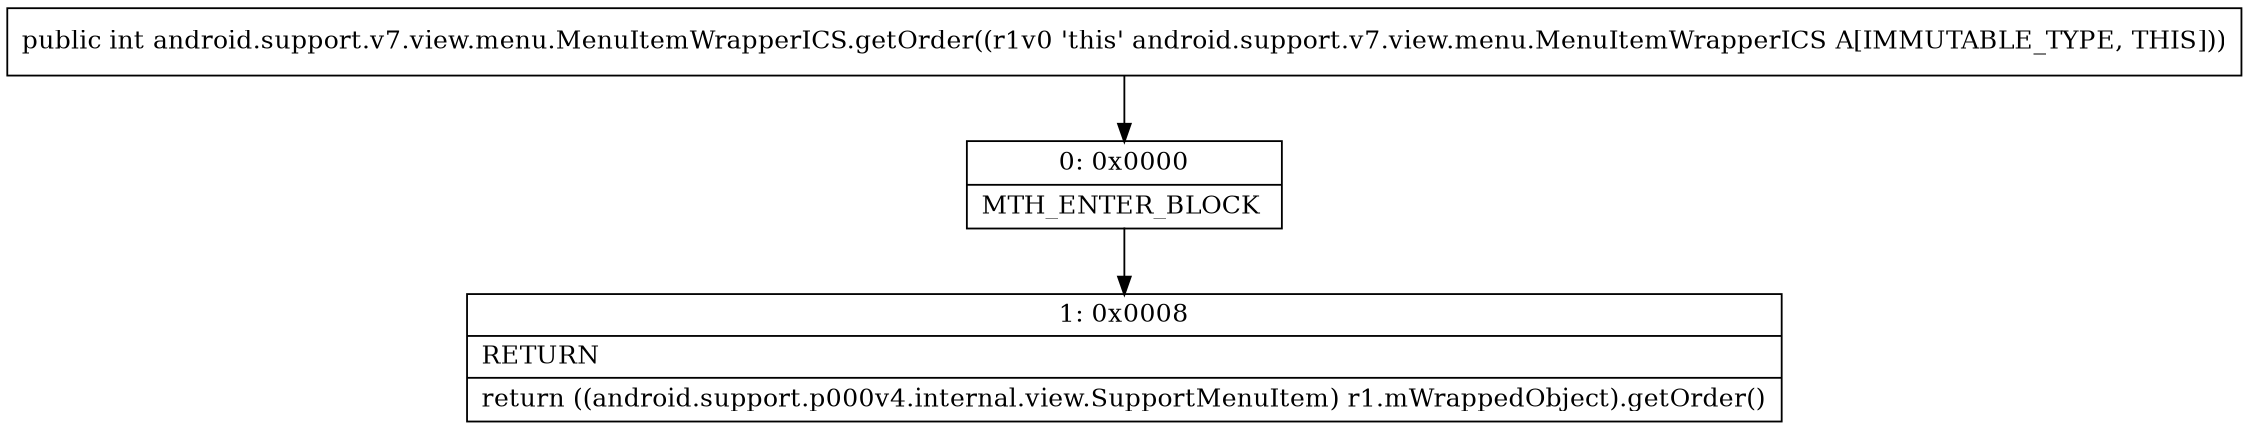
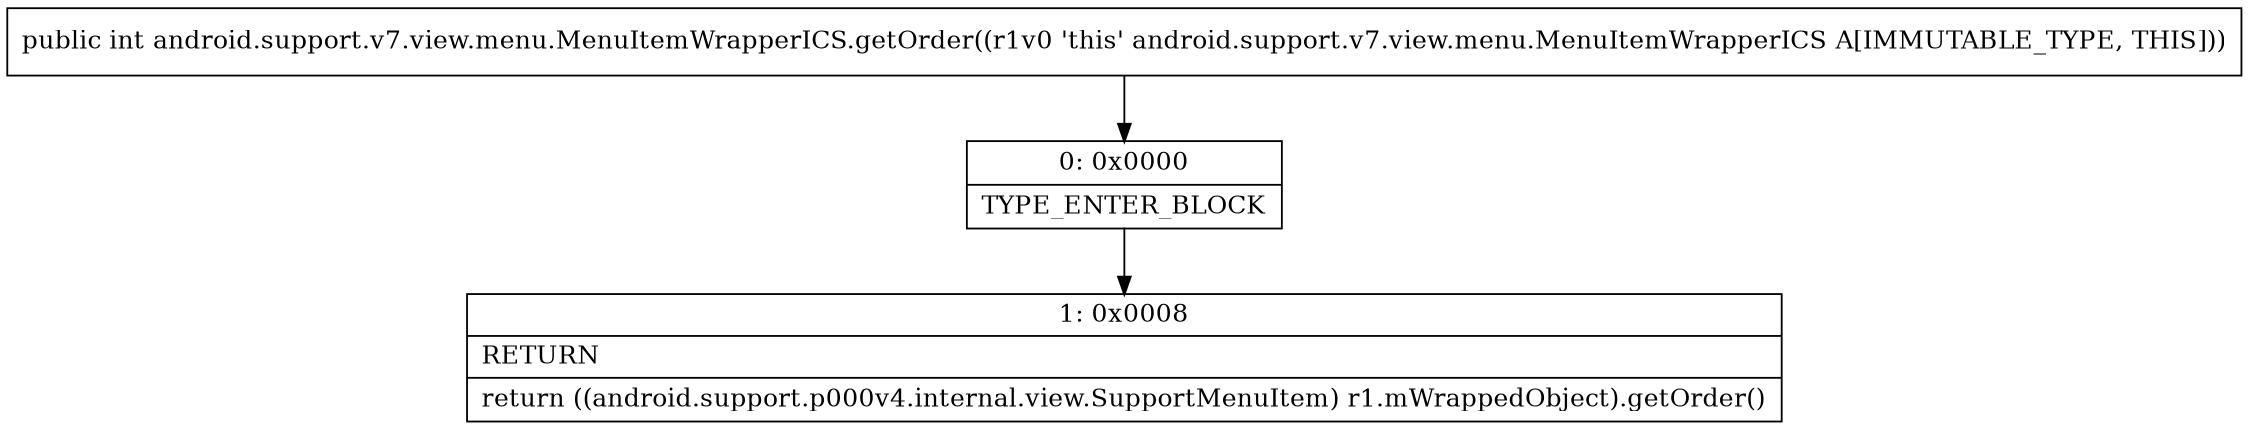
node "0: 0x0000": text "MTH_ENTER_BLOCK" -> "TYPE_ENTER_BLOCK"
